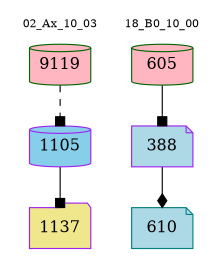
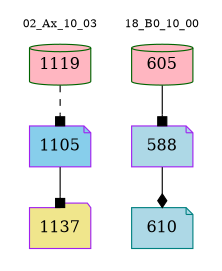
node "9119": label "9119" -> "1119"
node "1105": shape cylinder -> note
node "388": label "388" -> "588"
